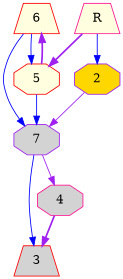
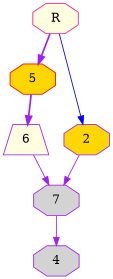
node "6": color red -> purple
node "R": shape trapezium -> octagon
edge "6" -> "5": removed
edge "6" -> "7": color blue -> purple
node "5": fillcolor lightyellow -> gold
edge "5" -> "7": removed
node "4": color deeppink -> purple
node "3": removed
